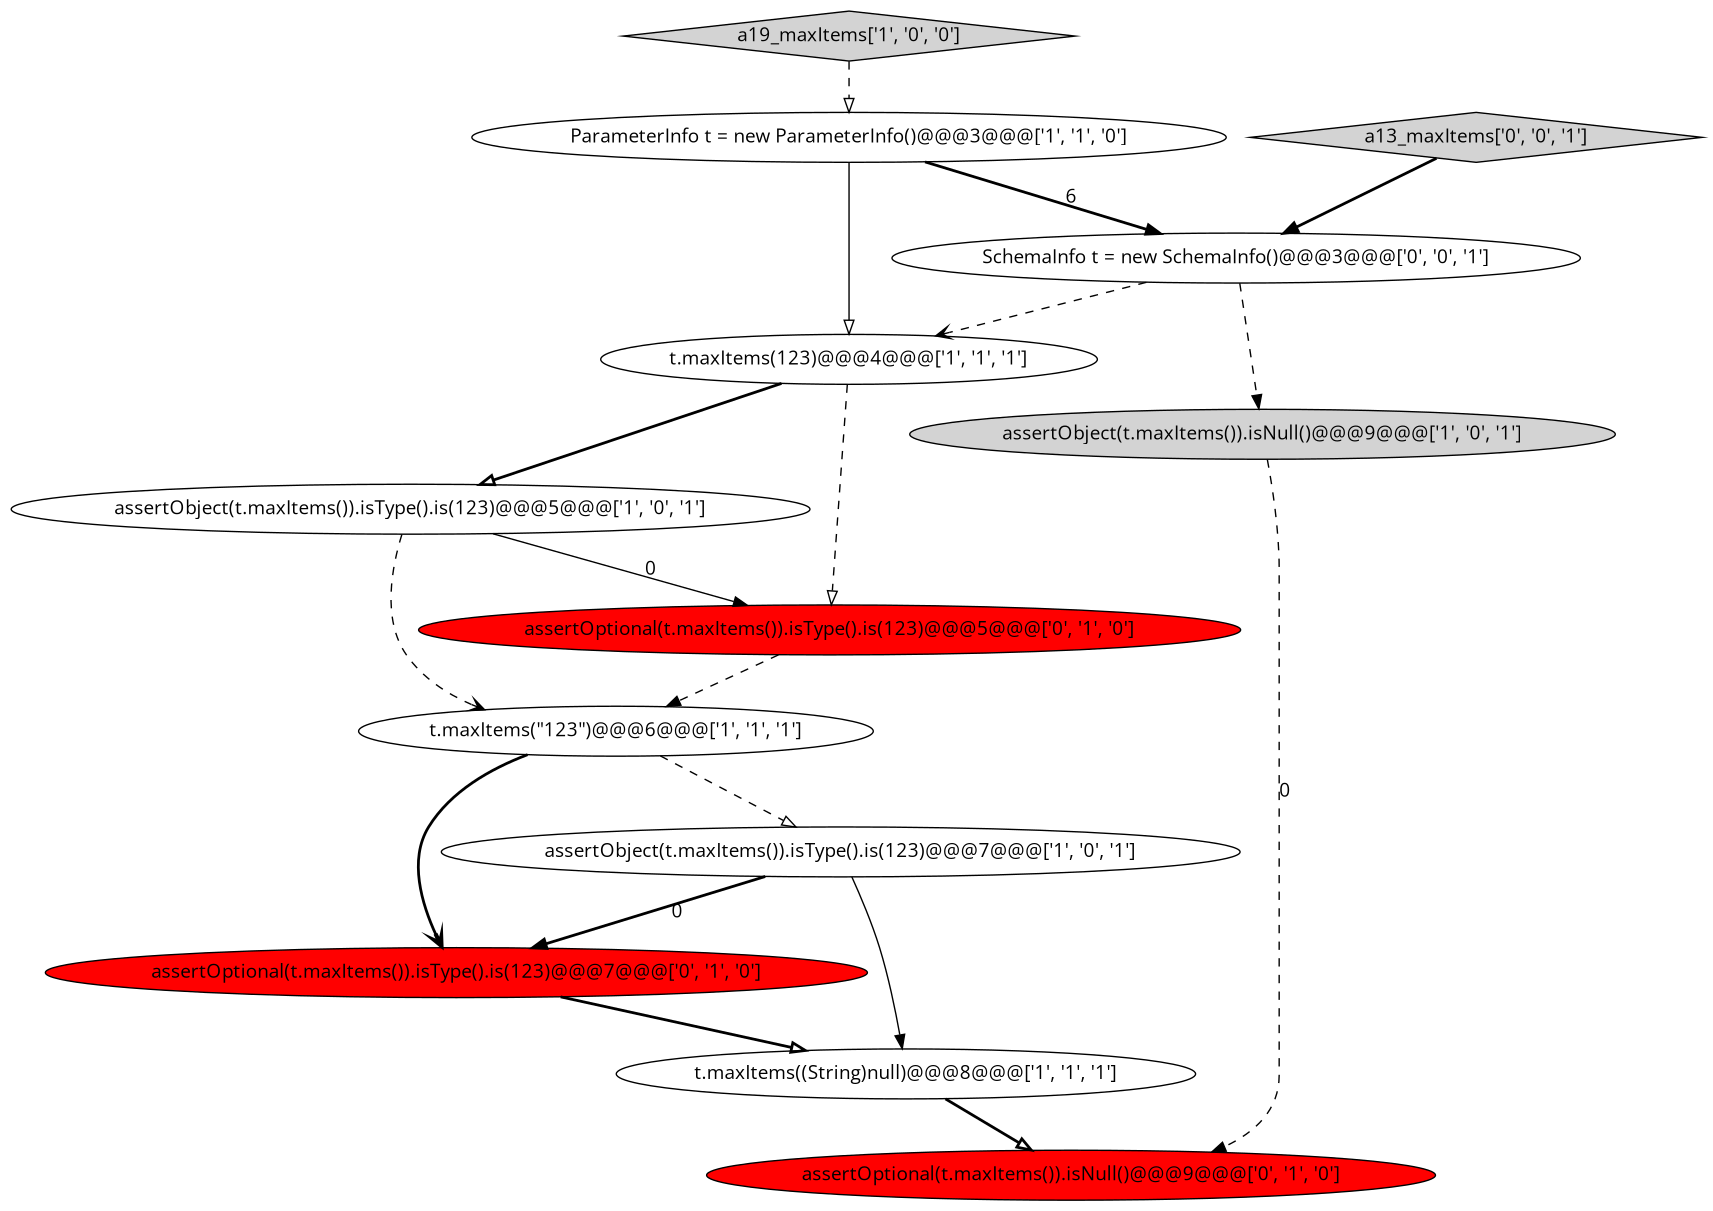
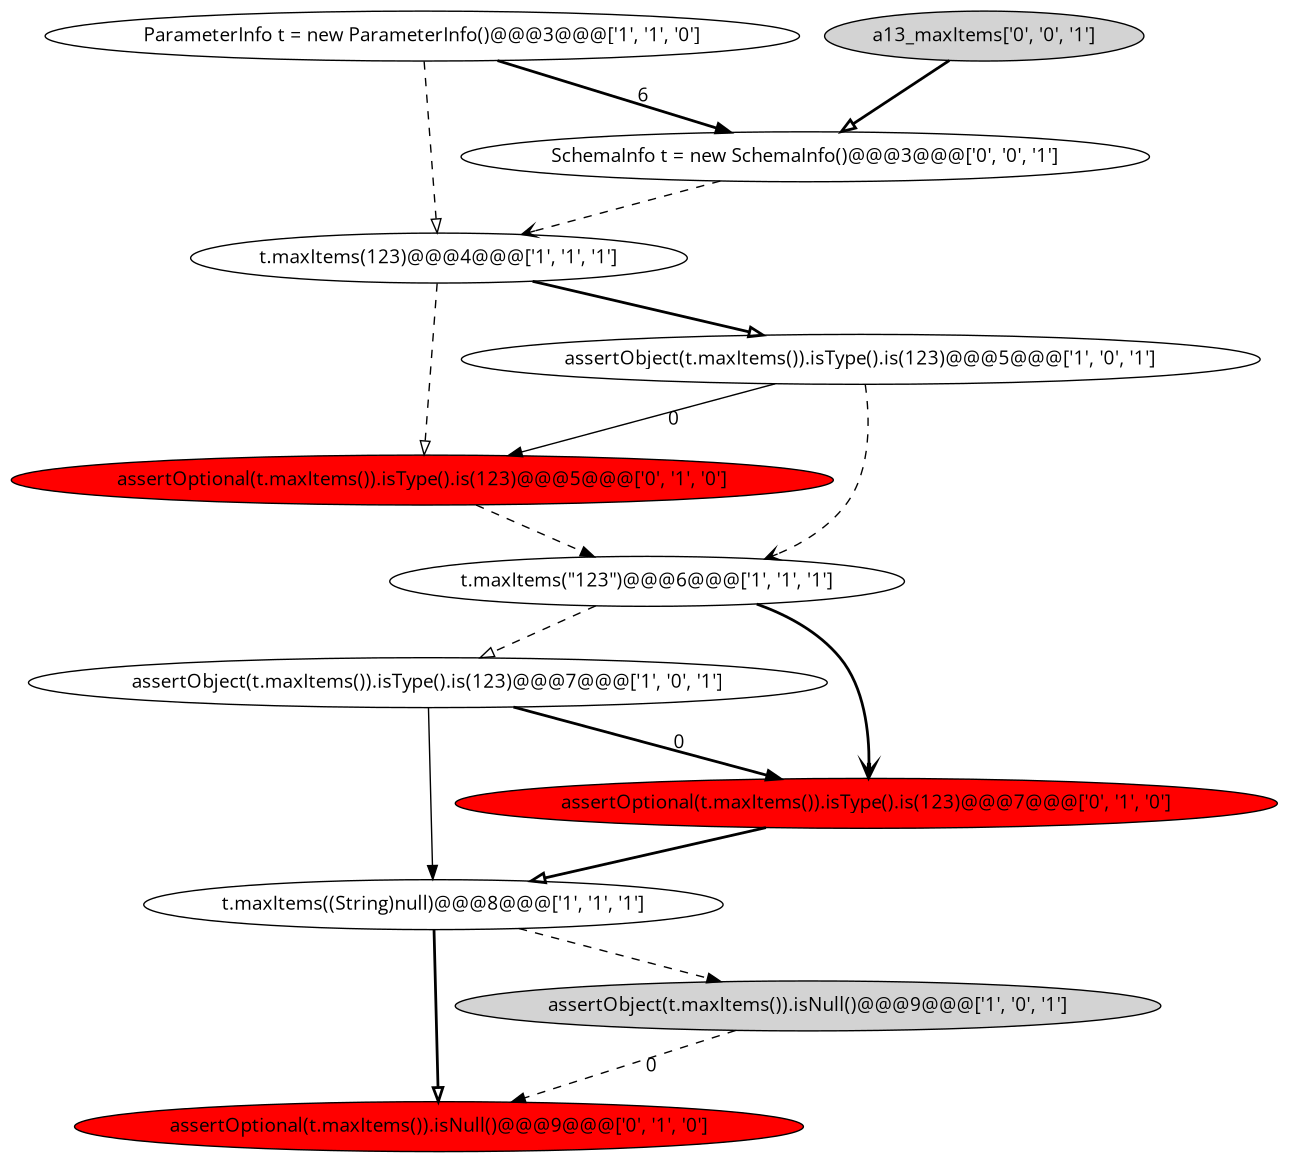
node "a19_maxItems['1', '0', '0']": removed
node "a13_maxItems['0', '0', '1']": shape diamond -> ellipse
edge "a13_maxItems['0', '0', '1']" -> "SchemaInfo t = new SchemaInfo()@@@3@@@['0', '0', '1']": arrowhead normal -> onormal
edge "ParameterInfo t = new ParameterInfo()@@@3@@@['1', '1', '0']" -> "t.maxItems(123)@@@4@@@['1', '1', '1']": style solid -> dashed
edge "SchemaInfo t = new SchemaInfo()@@@3@@@['0', '0', '1']" -> "assertObject(t.maxItems()).isNull()@@@9@@@['1', '0', '1']": now "t.maxItems((String)null)@@@8@@@['1', '1', '1']" -> "assertObject(t.maxItems()).isNull()@@@9@@@['1', '0', '1']"
